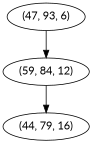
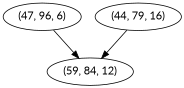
node "(47, 93, 6)": label "(47, 93, 6)" -> "(47, 96, 6)"
edge "(59, 84, 12)" -> "(44, 79, 16)": reversed
